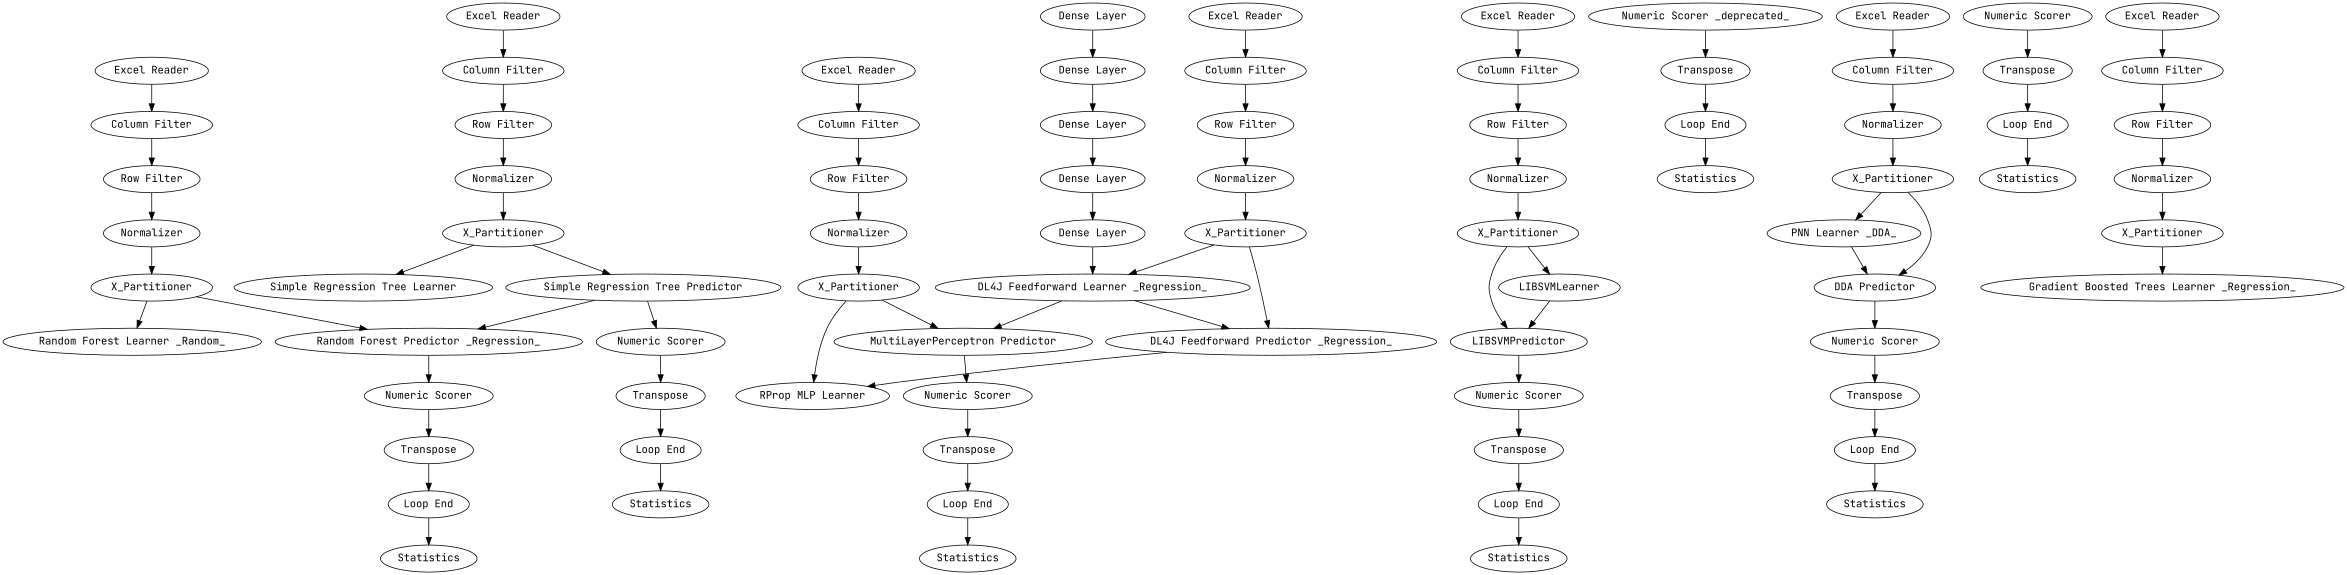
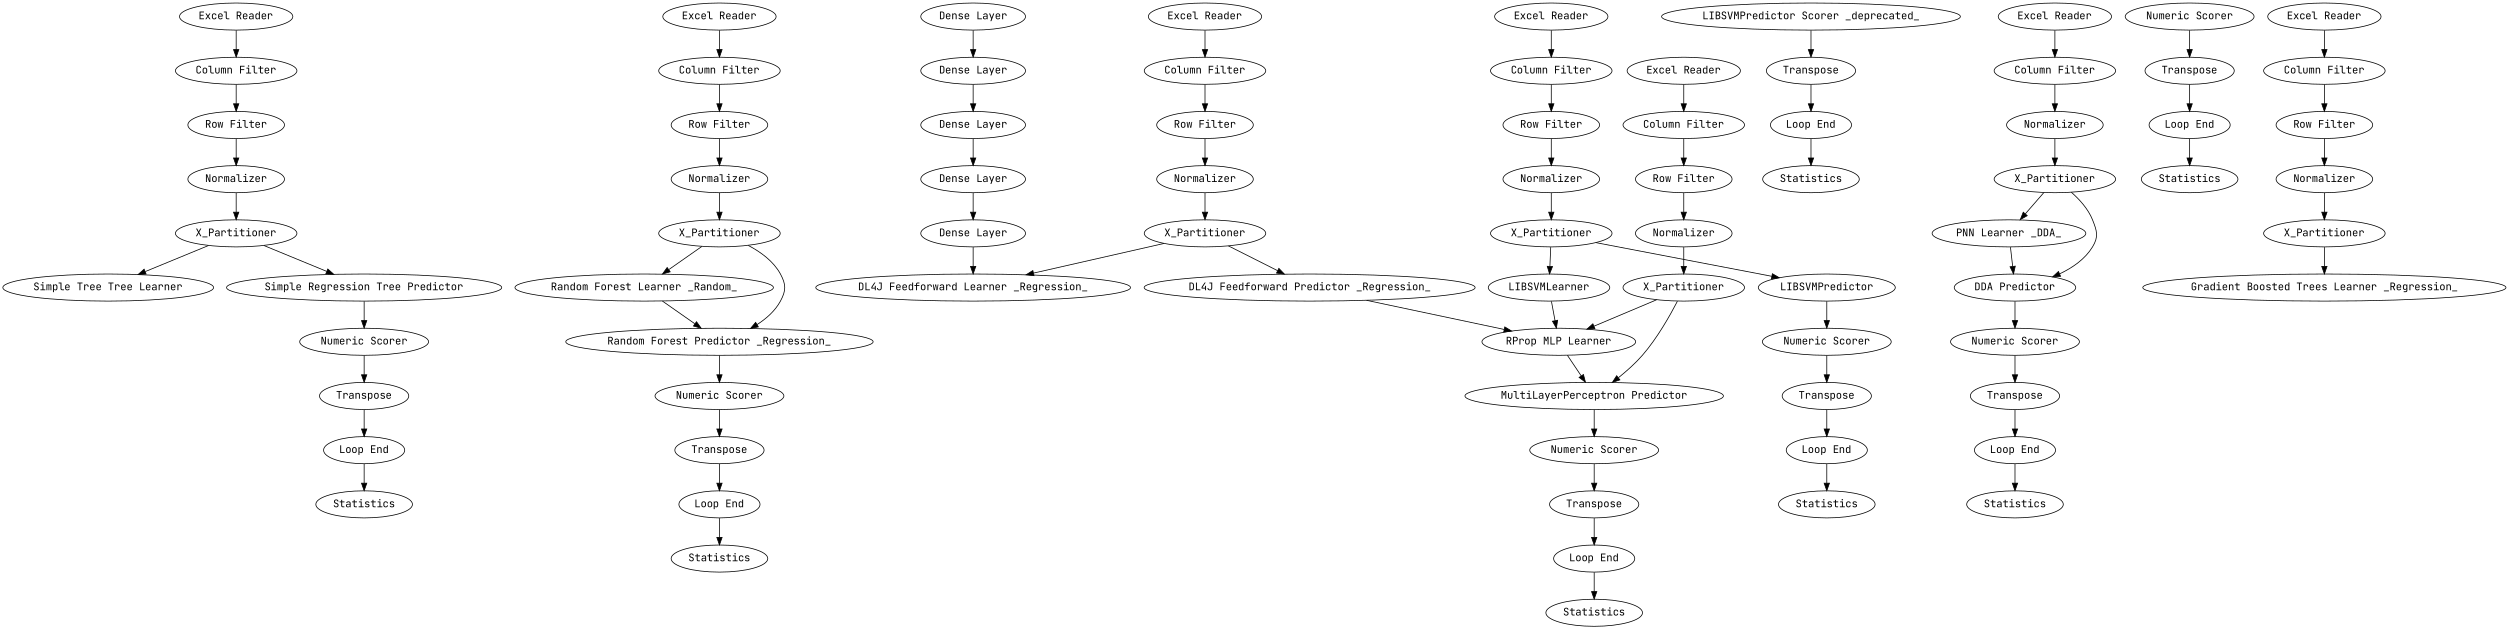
node "Numeric Scorer _deprecated_": label "Numeric Scorer _deprecated_" -> "LIBSVMPredictor Scorer _deprecated_"
node "Simple Regression Tree Learner": label "Simple Regression Tree Learner" -> "Simple Tree Tree Learner"
edge "LIBSVMLearner" -> "LIBSVMPredictor": now "LIBSVMLearner" -> "RProp MLP Learner"
edge "DL4J Feedforward Learner _Regression_" -> "MultiLayerPerceptron Predictor": now "RProp MLP Learner" -> "MultiLayerPerceptron Predictor"
edge "Simple Regression Tree Predictor" -> "Random Forest Predictor _Regression_": now "Random Forest Learner _Random_" -> "Random Forest Predictor _Regression_"
edge "DL4J Feedforward Learner _Regression_" -> "DL4J Feedforward Predictor _Regression_": removed
